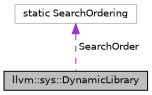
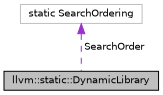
node "llvm::sys::DynamicLibrary": label "llvm::sys::DynamicLibrary" -> "llvm::static::DynamicLibrary"
